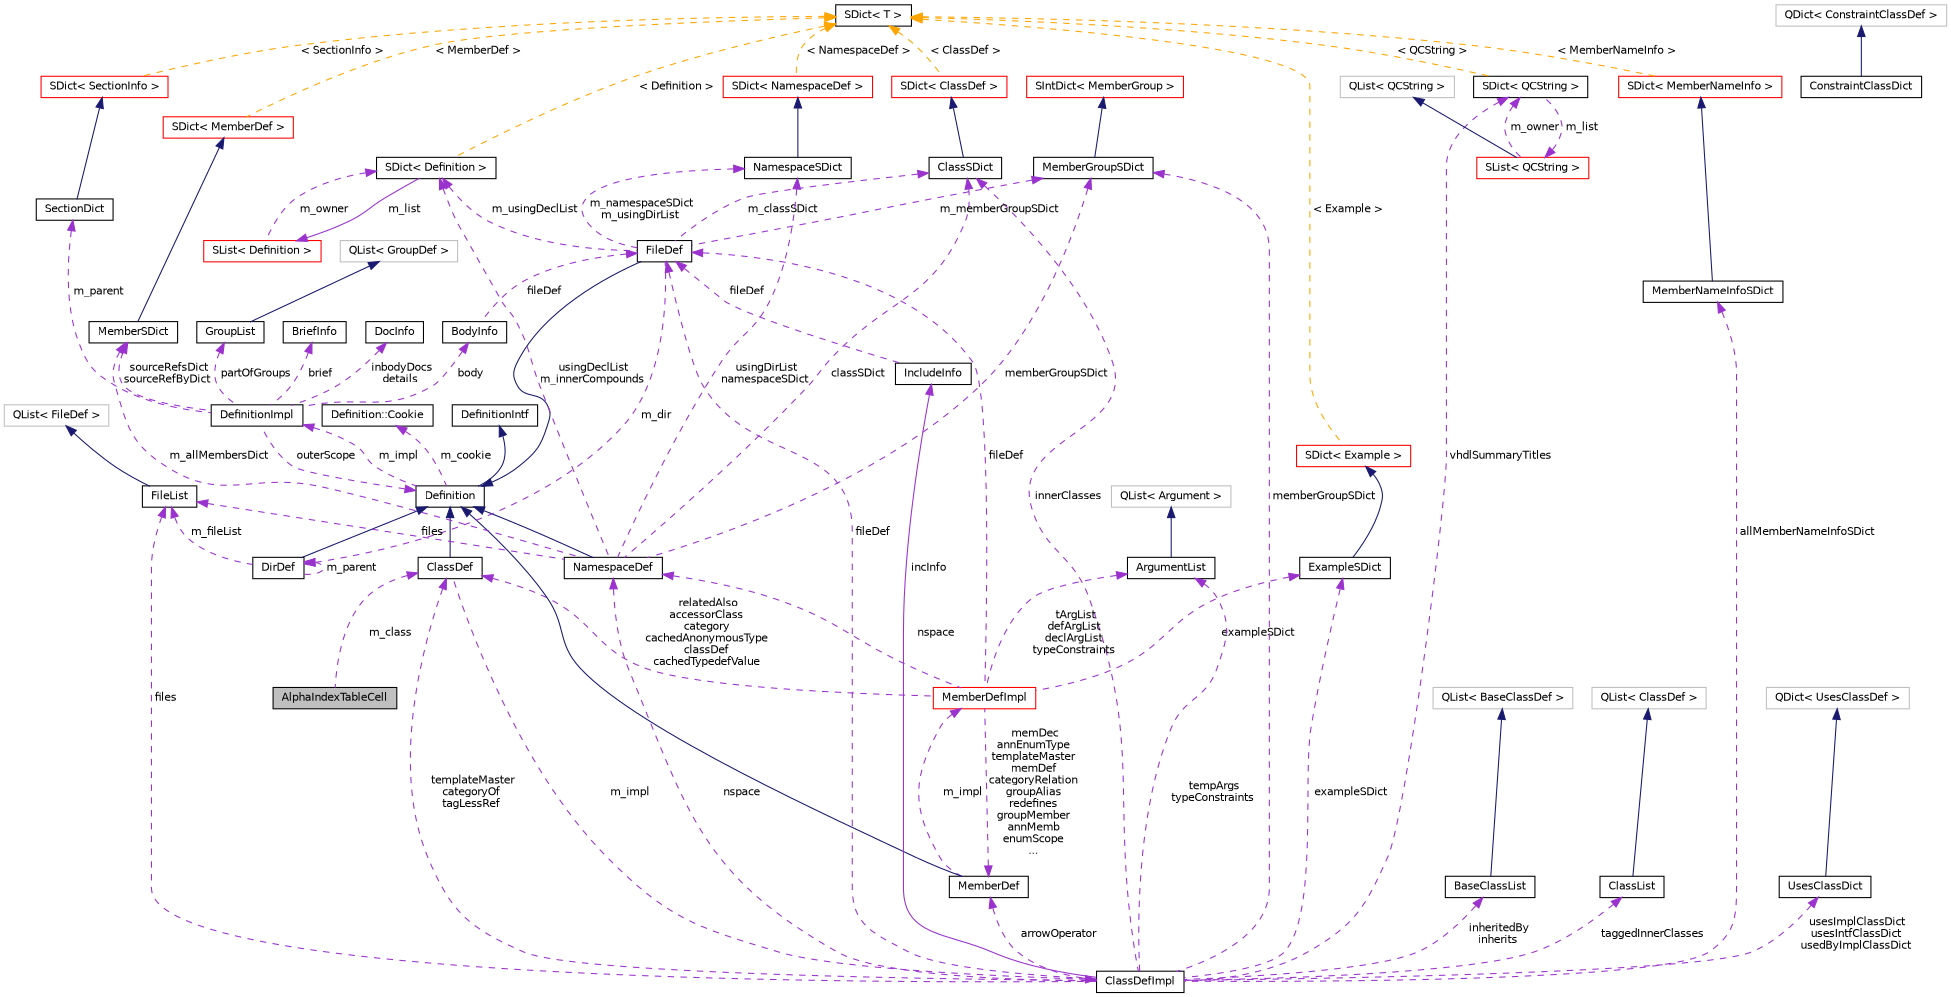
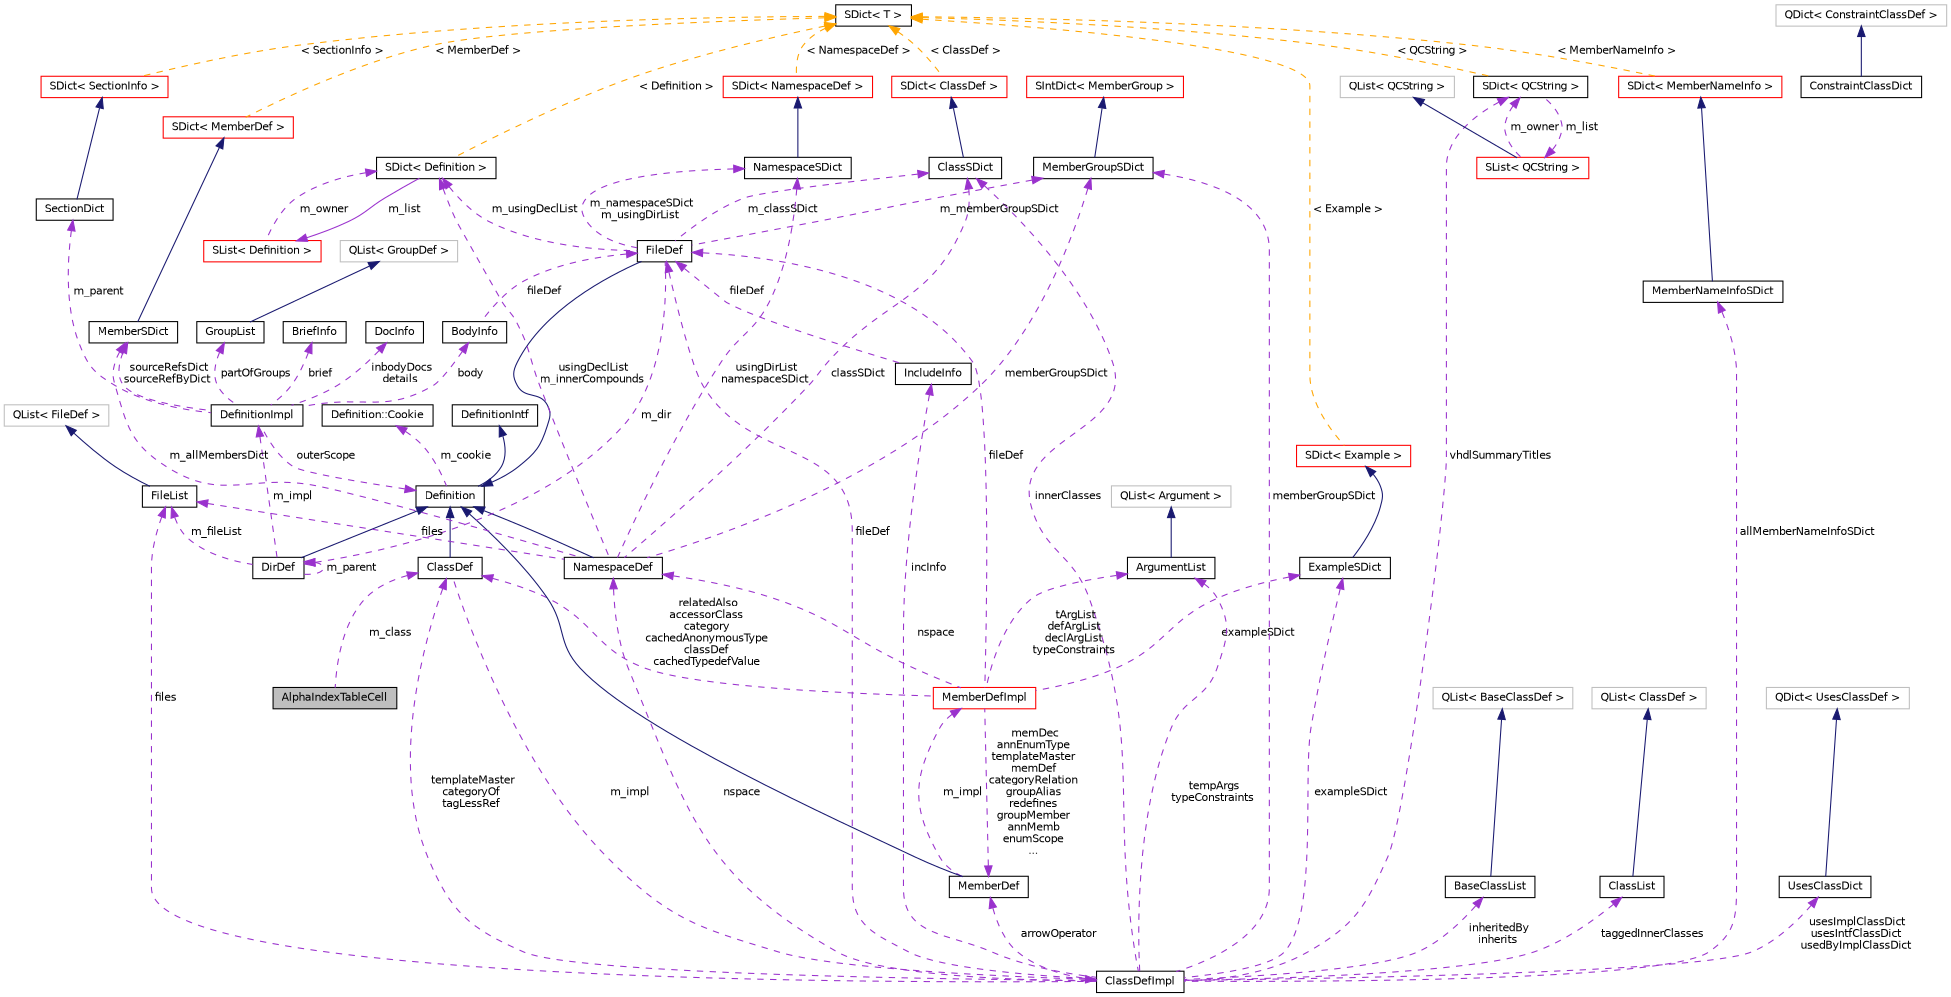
edge "Definition" -> "DefinitionImpl": now "DirDef" -> "DefinitionImpl"
edge "ClassDefImpl" -> "IncludeInfo": style solid -> dashed
